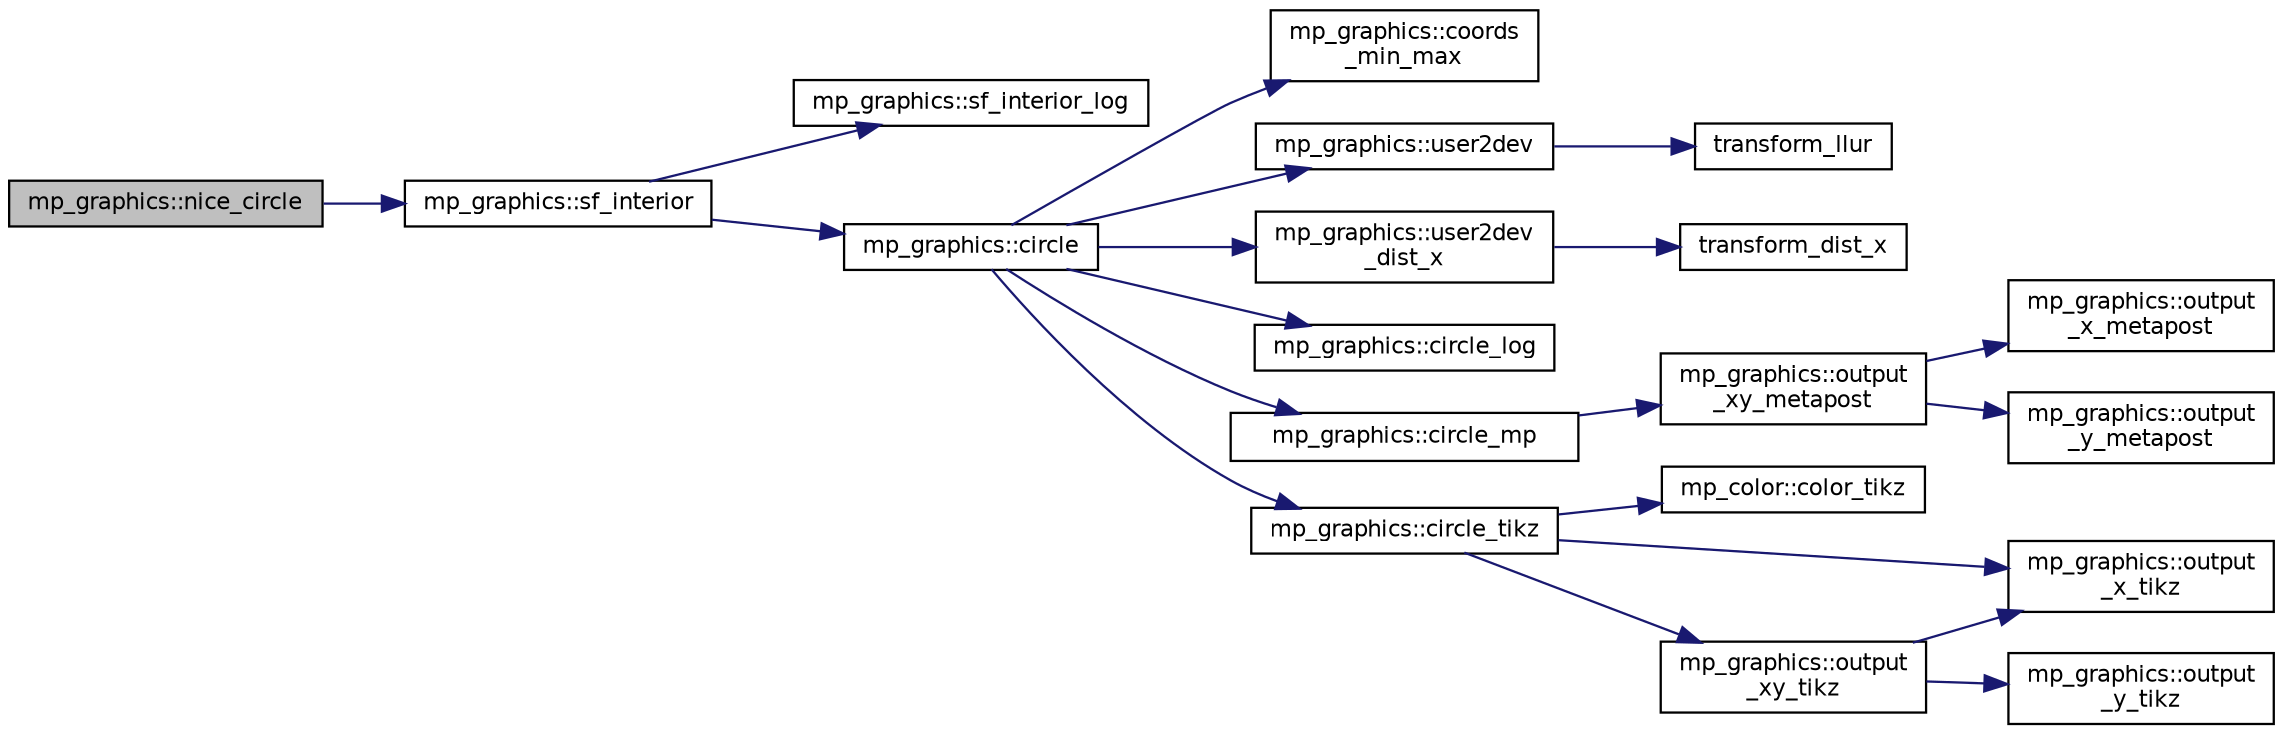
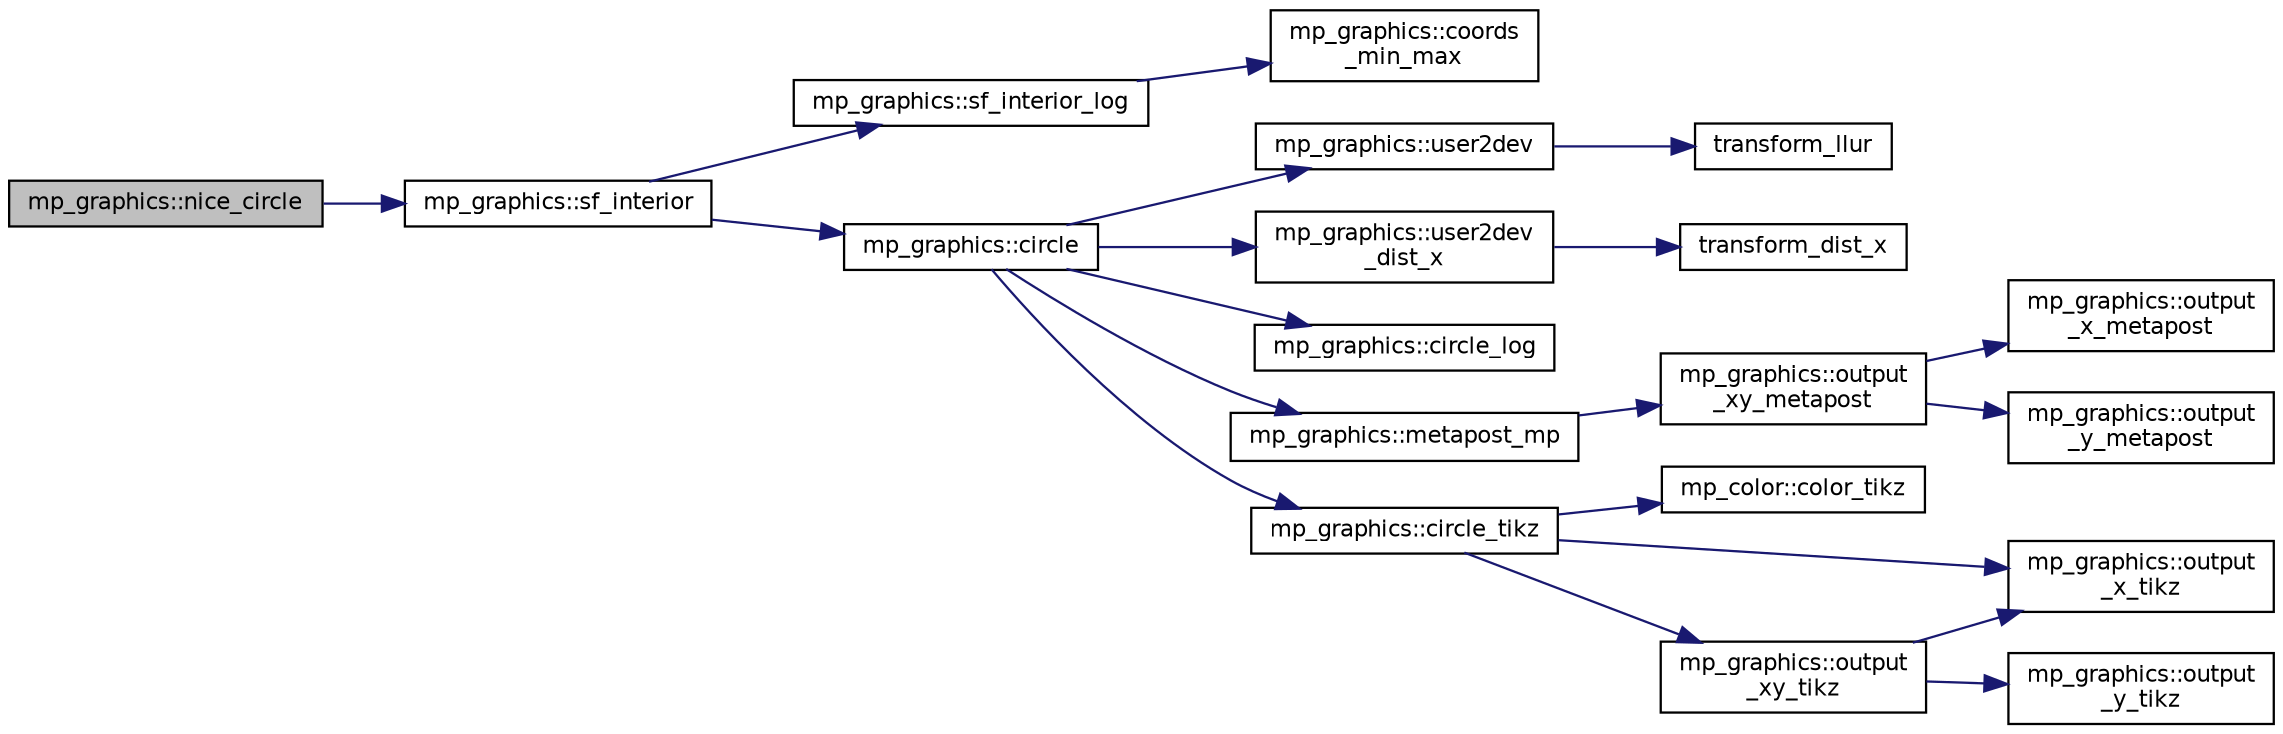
edge "mp_graphics::circle" -> "mp_graphics::coords _min_max": now "mp_graphics::sf_interior_log" -> "mp_graphics::coords _min_max"
node "mp_graphics::circle_mp": label "mp_graphics::circle_mp" -> "mp_graphics::metapost_mp"
